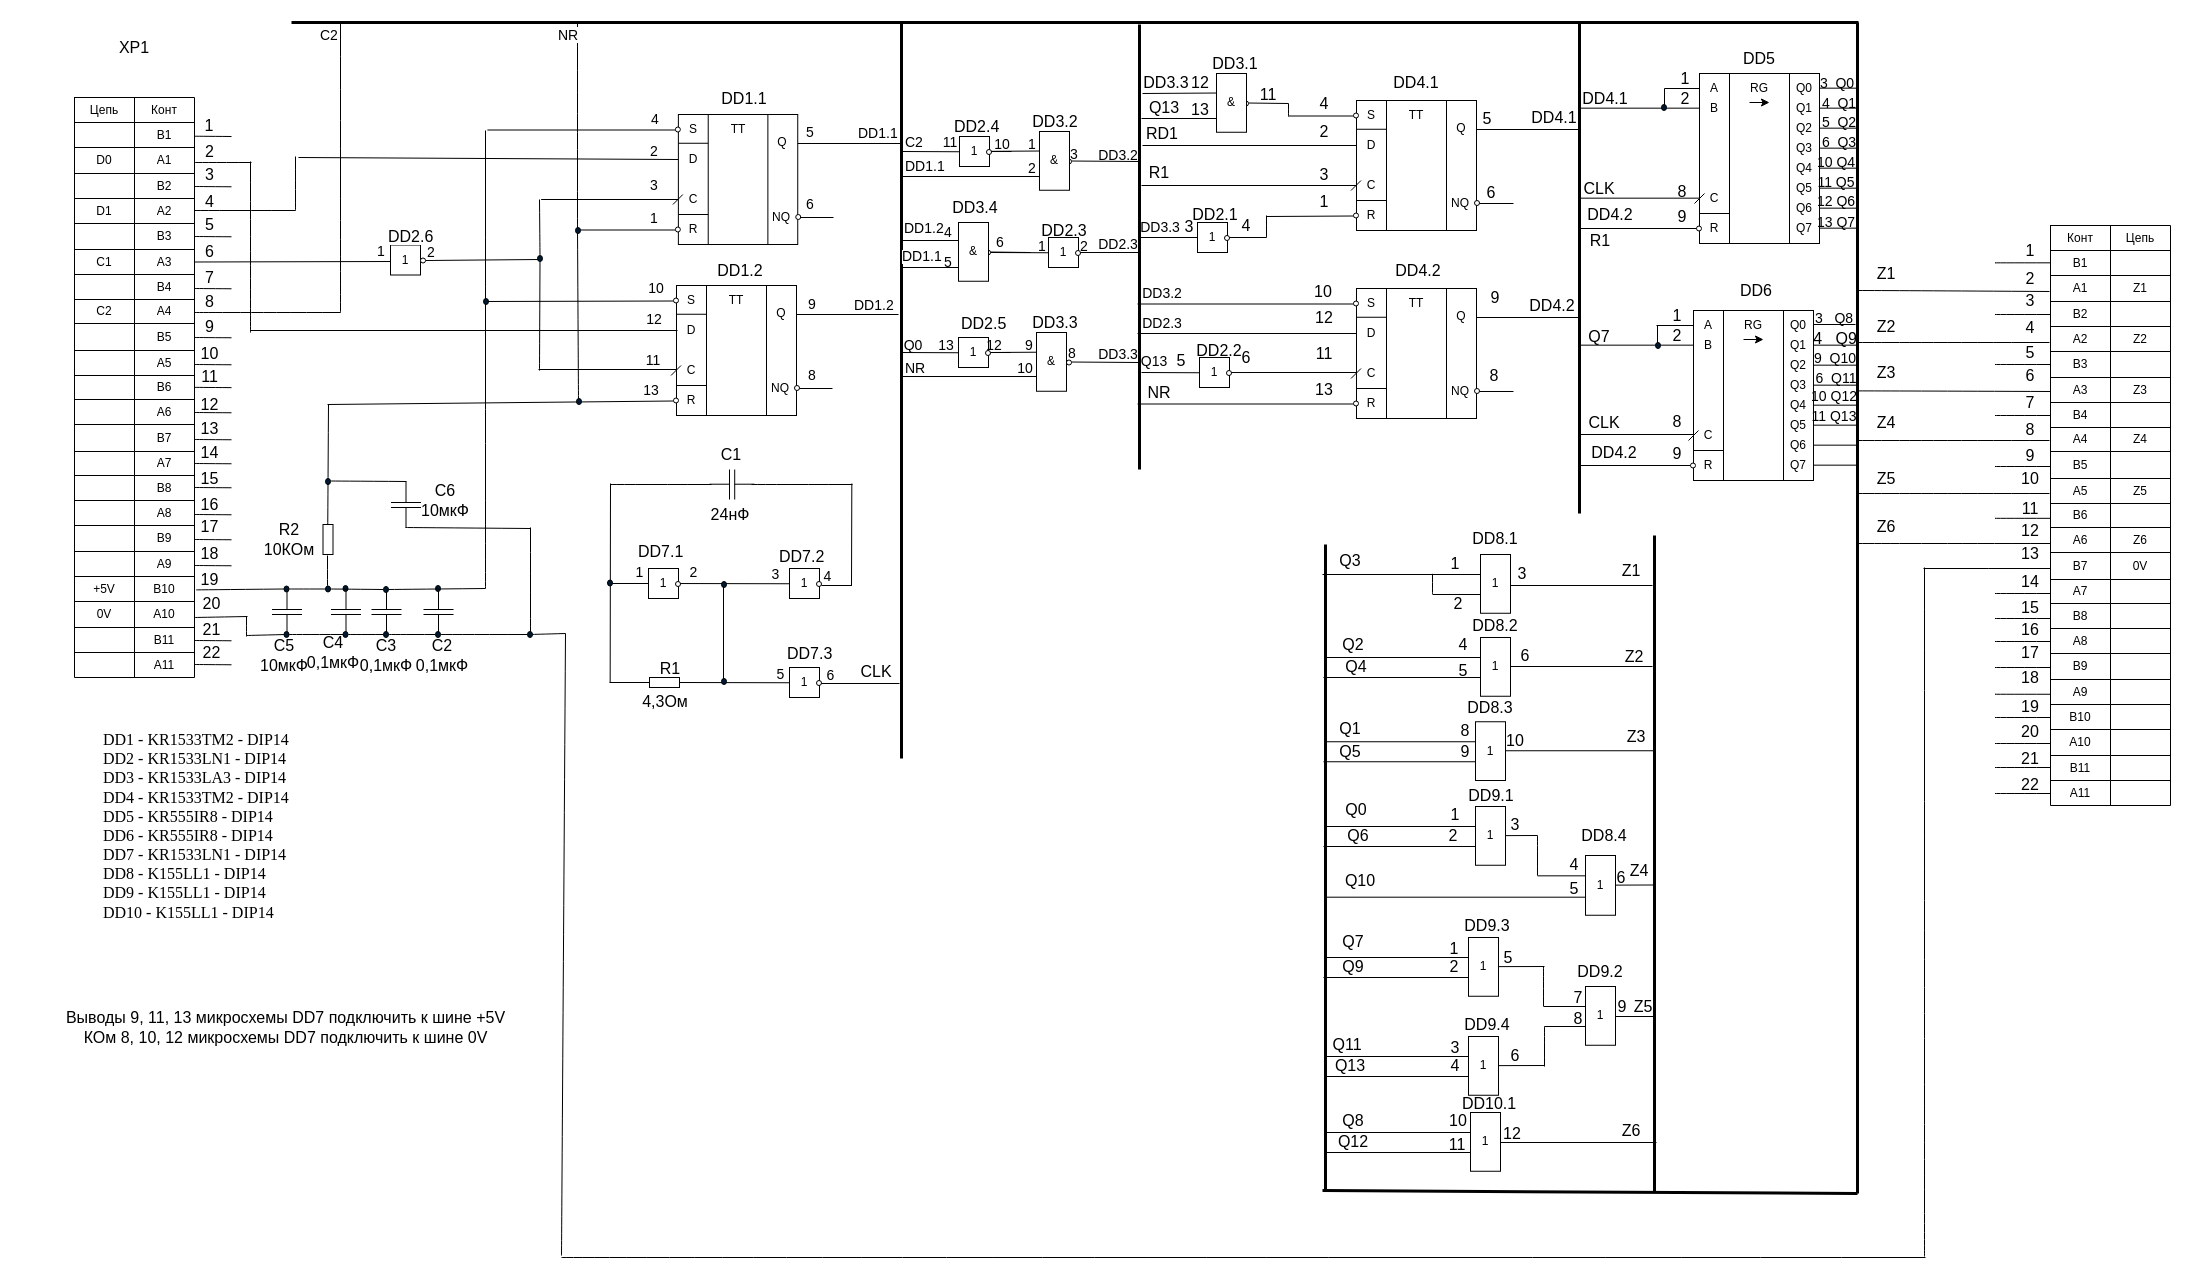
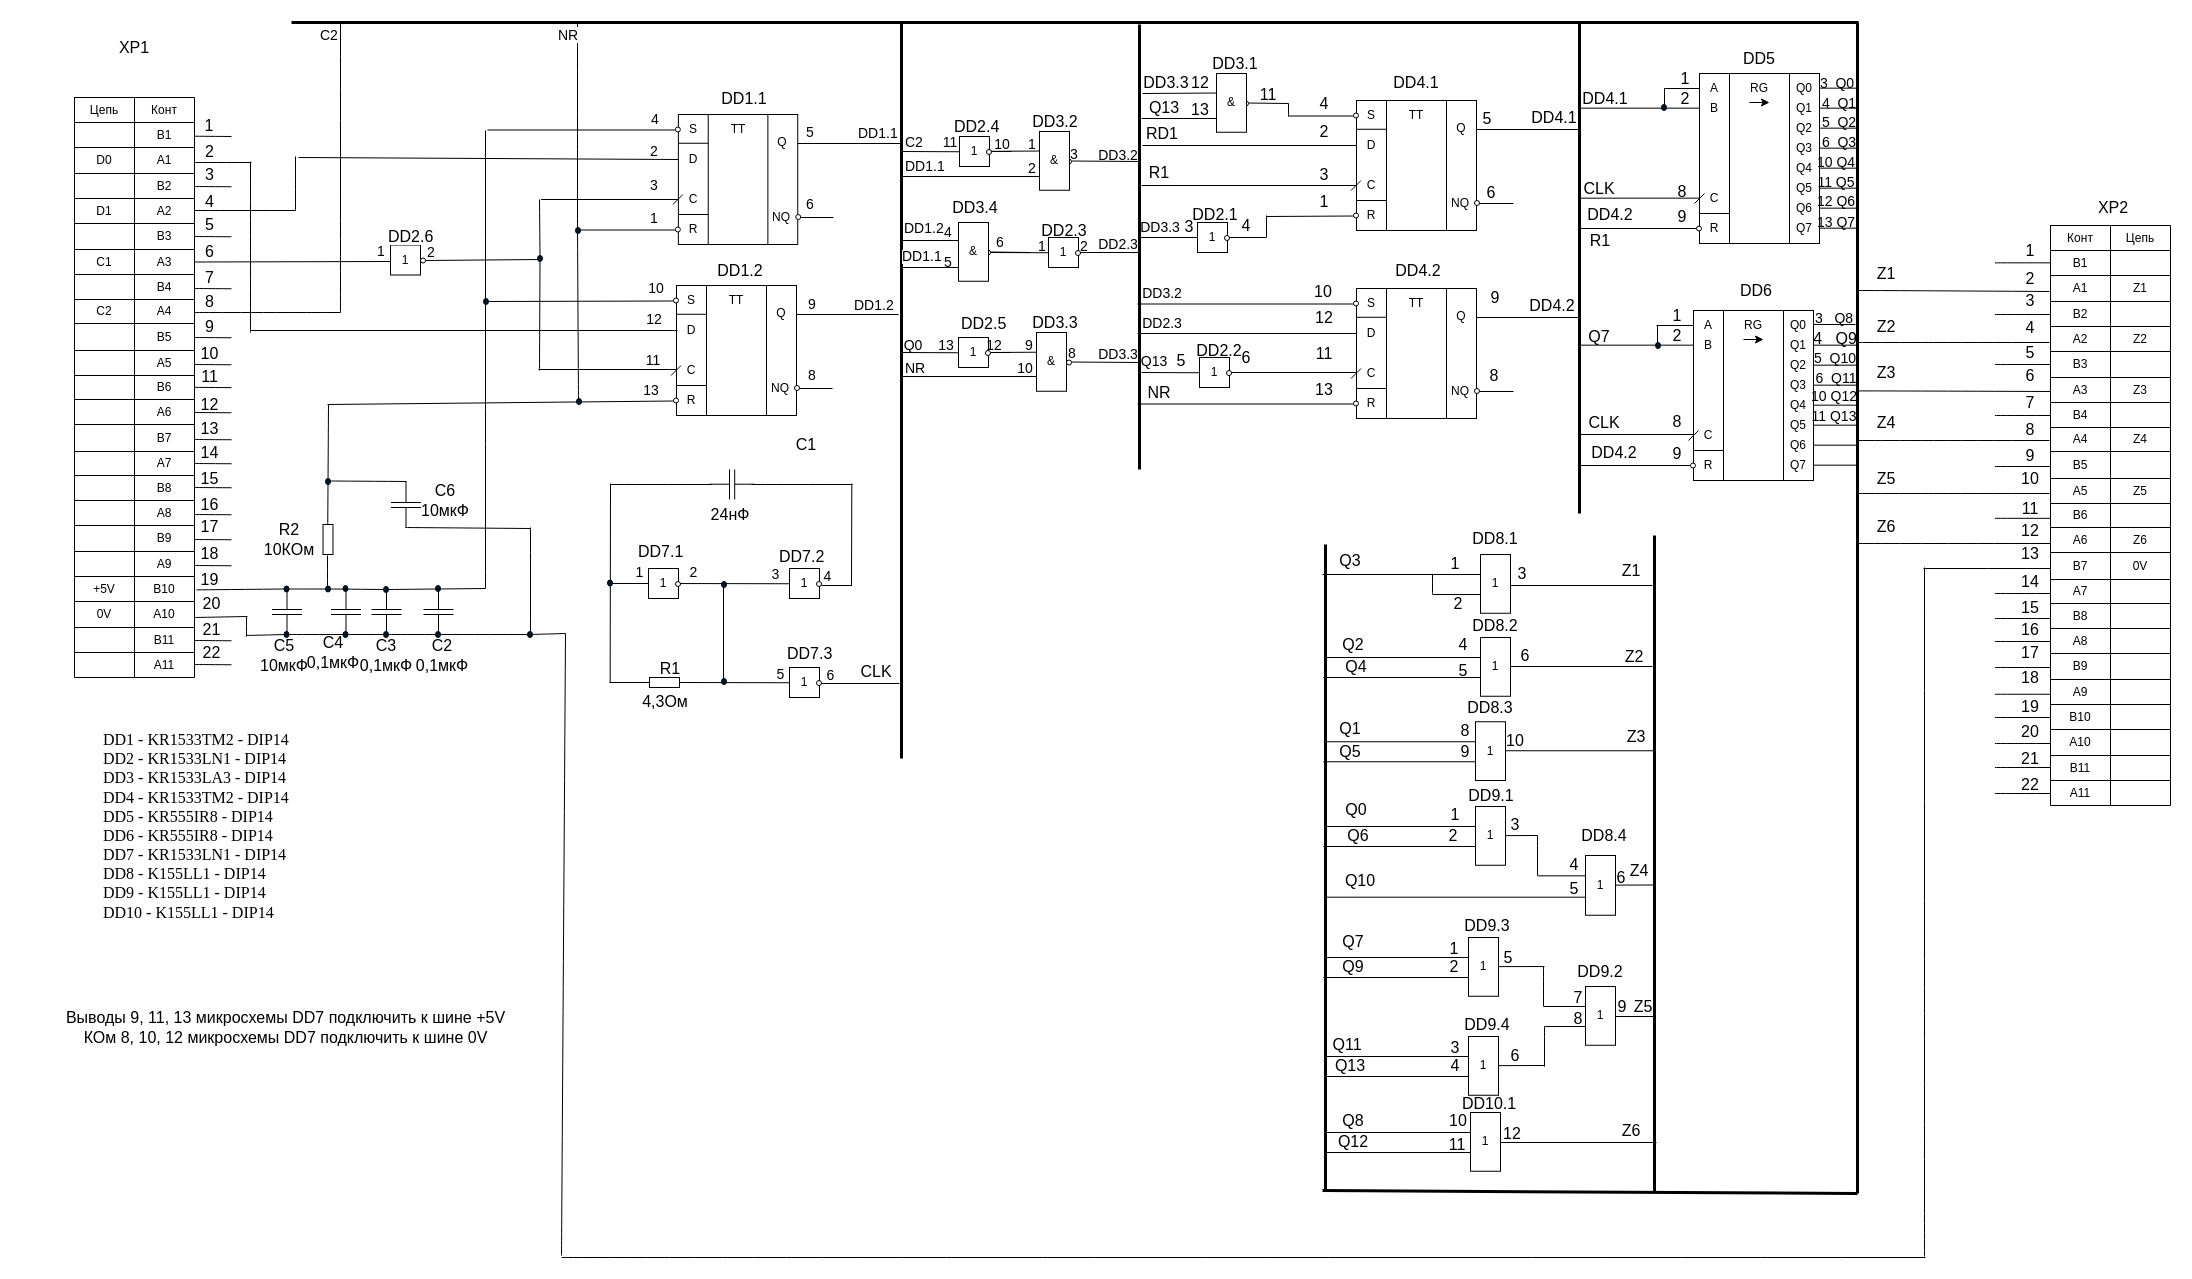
node "XP2": added
node "9 Q10": label "9 Q10" -> "5 Q10"
node "С1": moved (731, 455) -> (806, 445)
